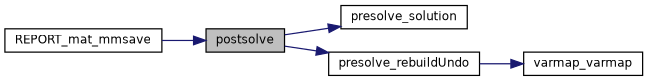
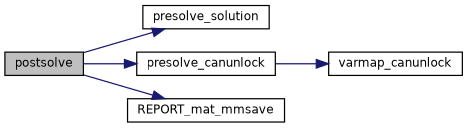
edge "REPORT_mat_mmsave" -> "postsolve": reversed
node "presolve_rebuildUndo": label "presolve_rebuildUndo" -> "presolve_canunlock"
node "varmap_varmap": label "varmap_varmap" -> "varmap_canunlock"
